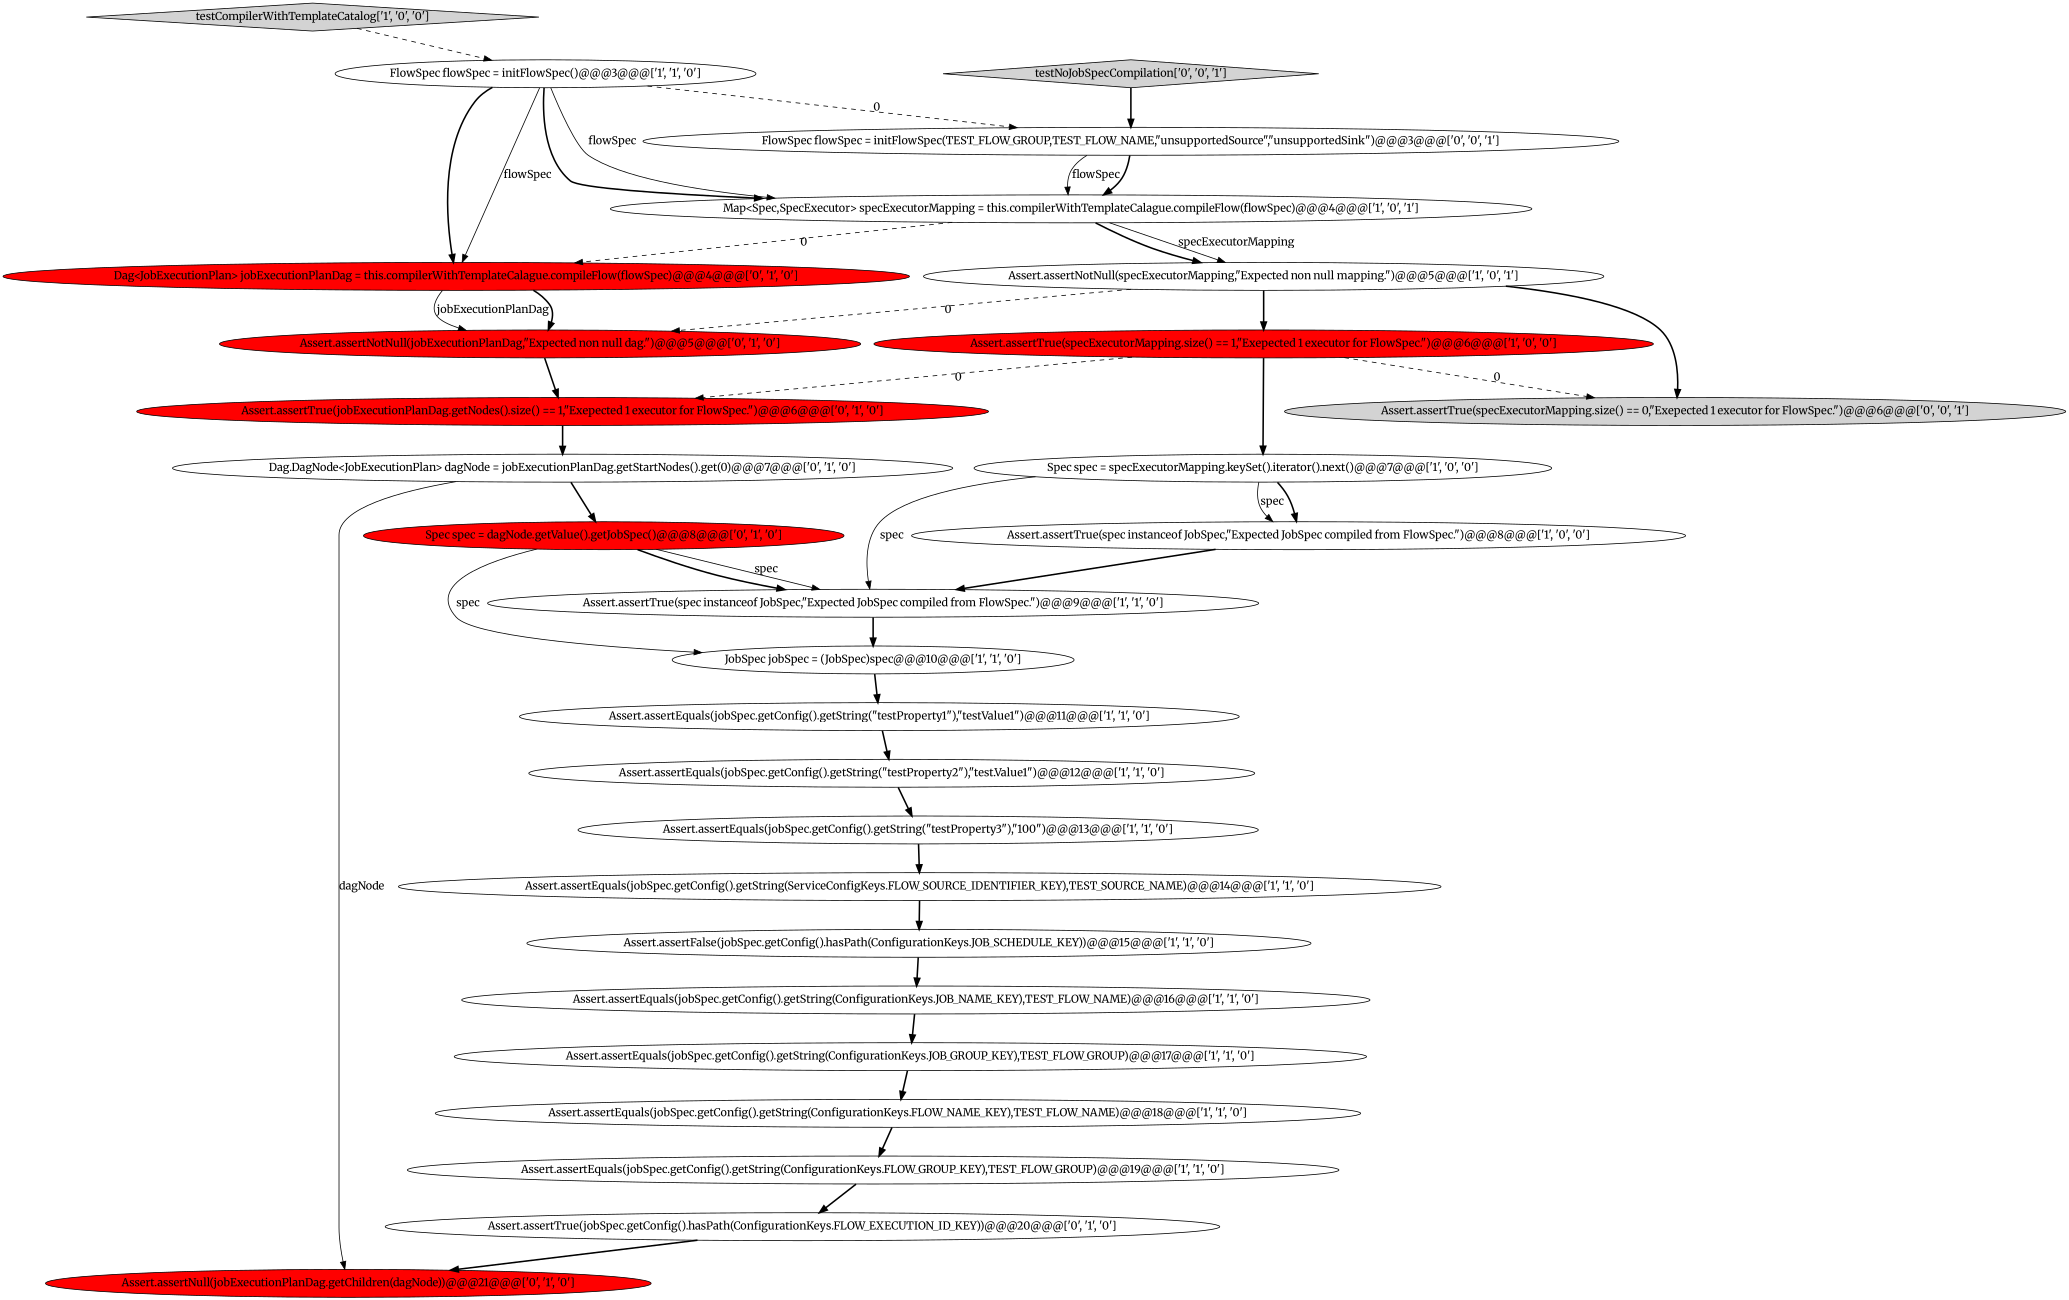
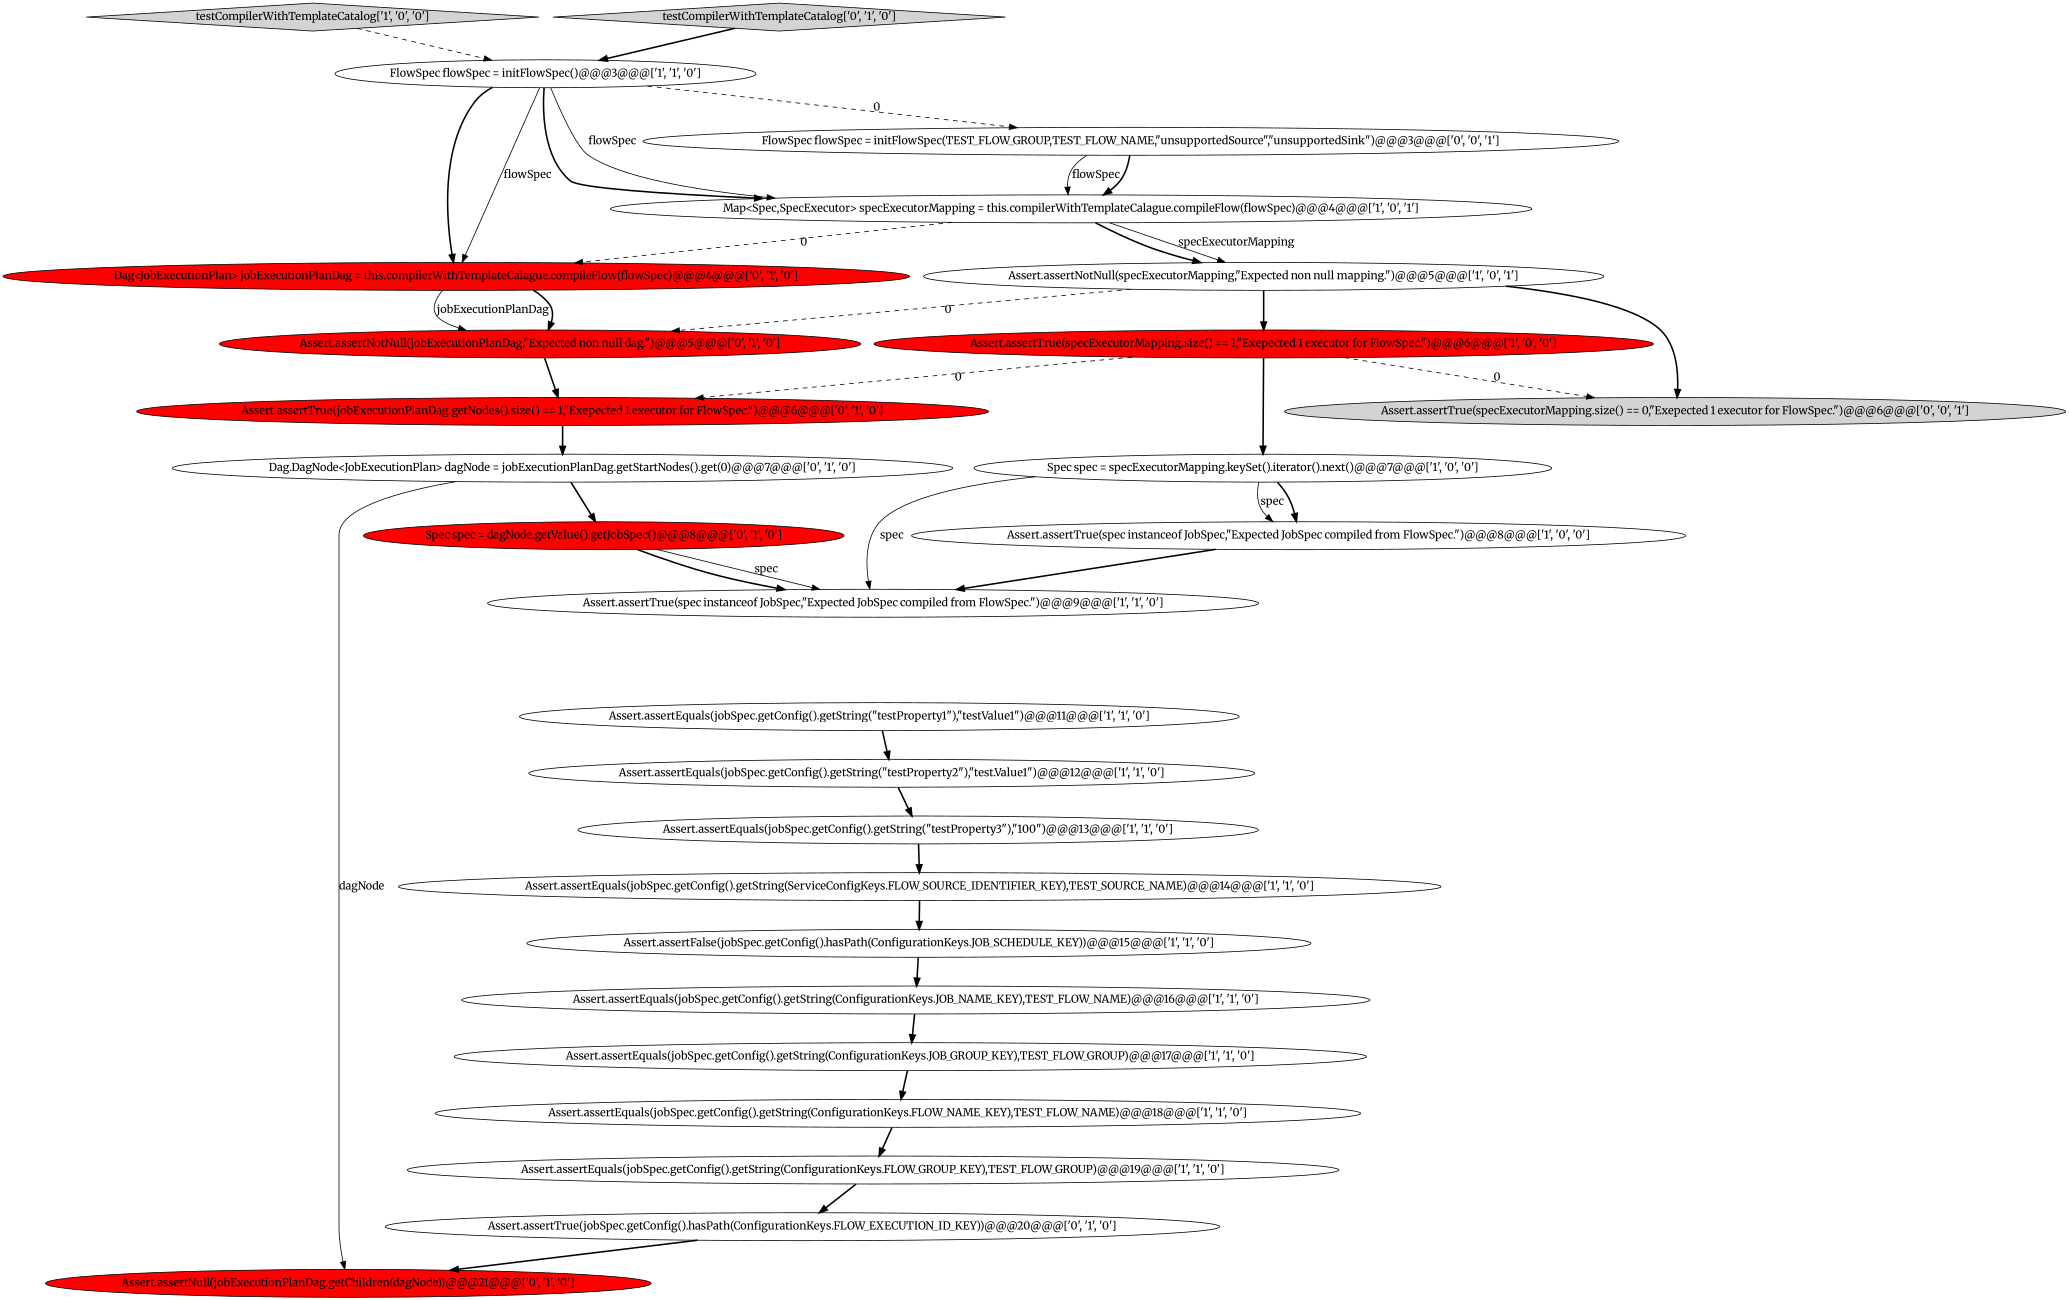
node "testCompilerWithTemplateCatalog['0', '1', '0']": added
node "testNoJobSpecCompilation['0', '0', '1']": removed
node "JobSpec jobSpec = (JobSpec)spec@@@10@@@['1', '1', '0']": removed
